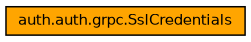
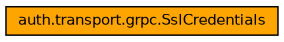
node "auth.auth.grpc.SslCredentials": label "auth.auth.grpc.SslCredentials" -> "auth.transport.grpc.SslCredentials"
